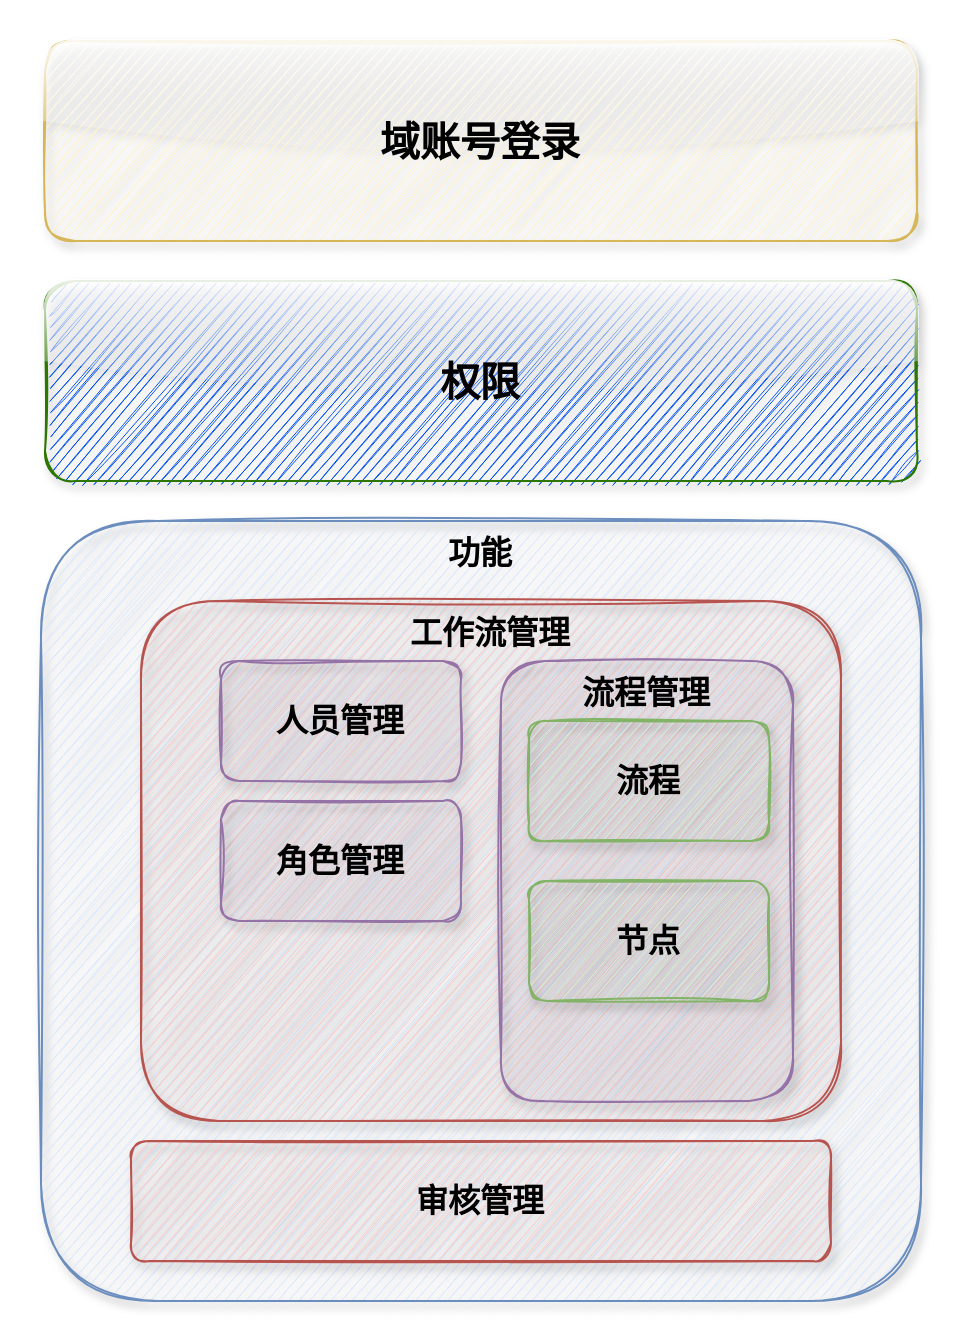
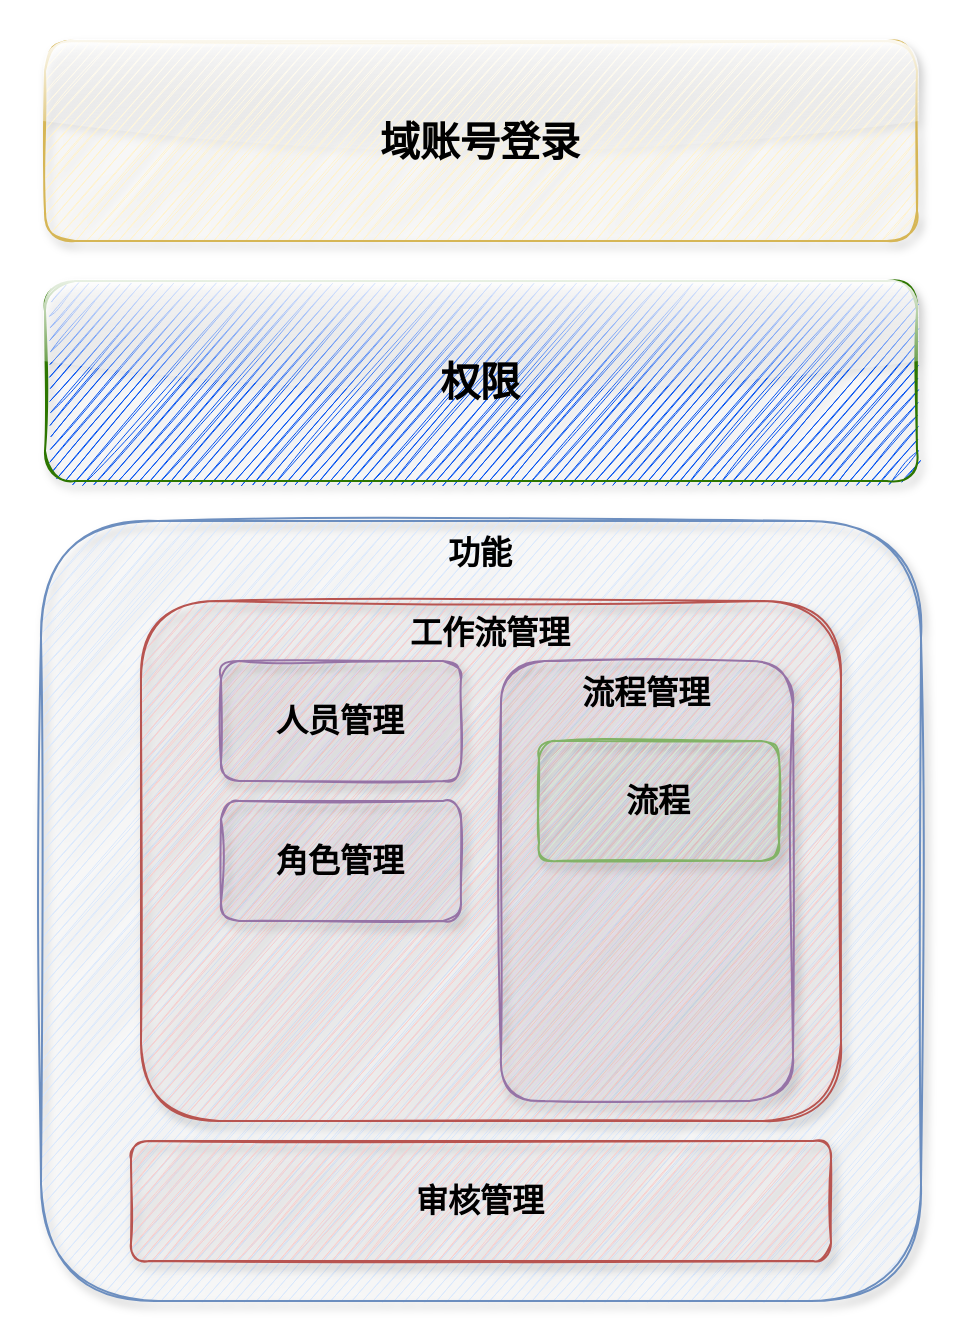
node "流程": moved (649, 781) -> (659, 801)
node "节点": removed
